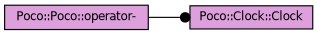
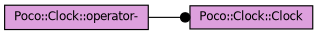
node "Poco::Poco::operator-": label "Poco::Poco::operator-" -> "Poco::Clock::operator-"
